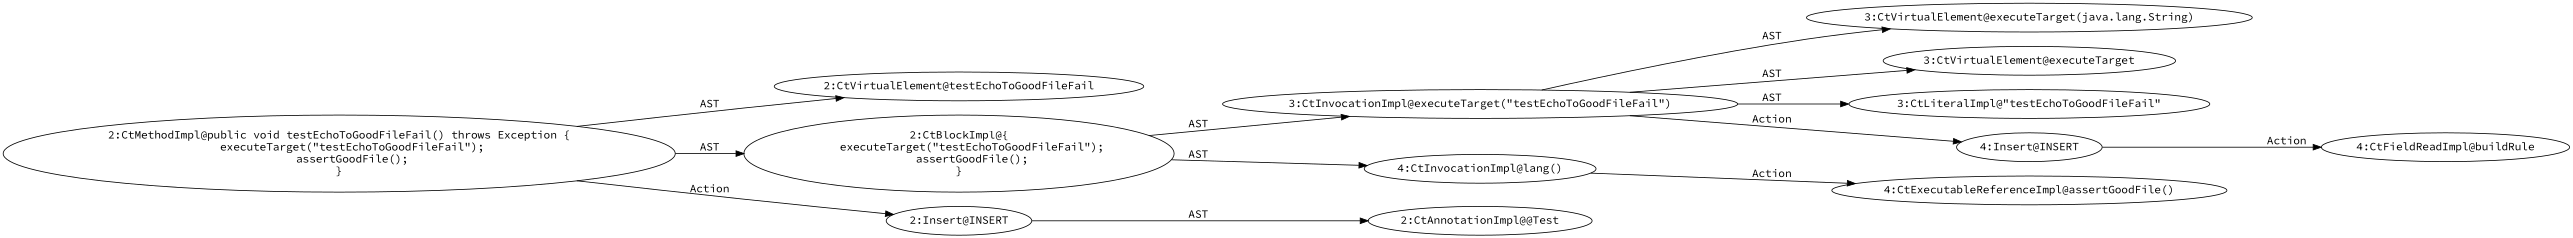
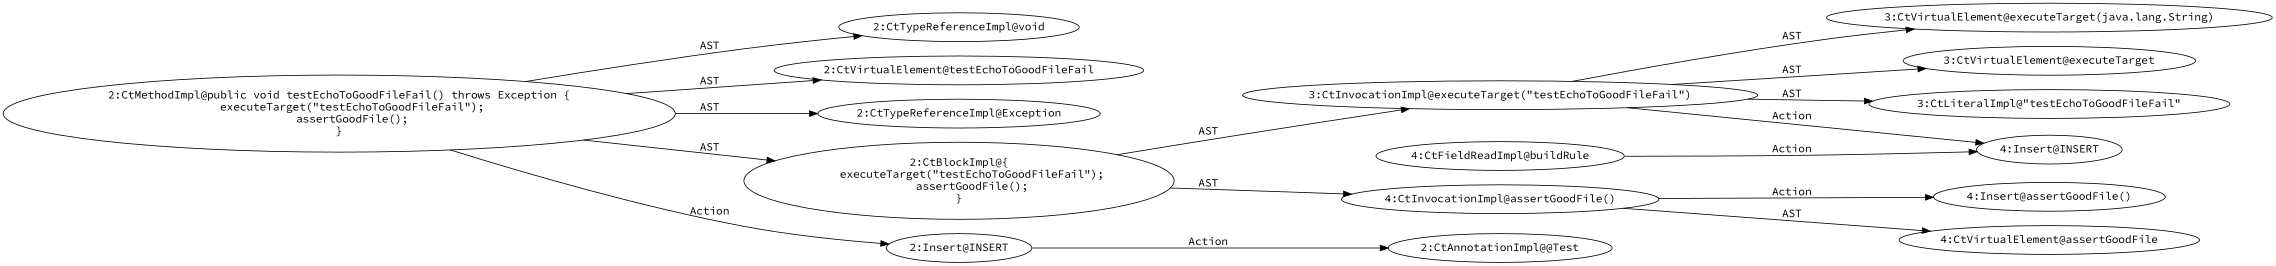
node "2:CtTypeReferenceImpl@void": added
node "2:CtTypeReferenceImpl@Exception": added
edge "4:Insert@INSERT" -> "4:CtFieldReadImpl@buildRule": reversed
node "4:CtInvocationImpl@lang()": label "4:CtInvocationImpl@lang()" -> "4:CtInvocationImpl@assertGoodFile()"
node "4:CtExecutableReferenceImpl@assertGoodFile()": label "4:CtExecutableReferenceImpl@assertGoodFile()" -> "4:Insert@assertGoodFile()"
edge "2:Insert@INSERT" -> "2:CtAnnotationImpl@@Test": label "AST" -> "Action"
node "4:CtVirtualElement@assertGoodFile": added
